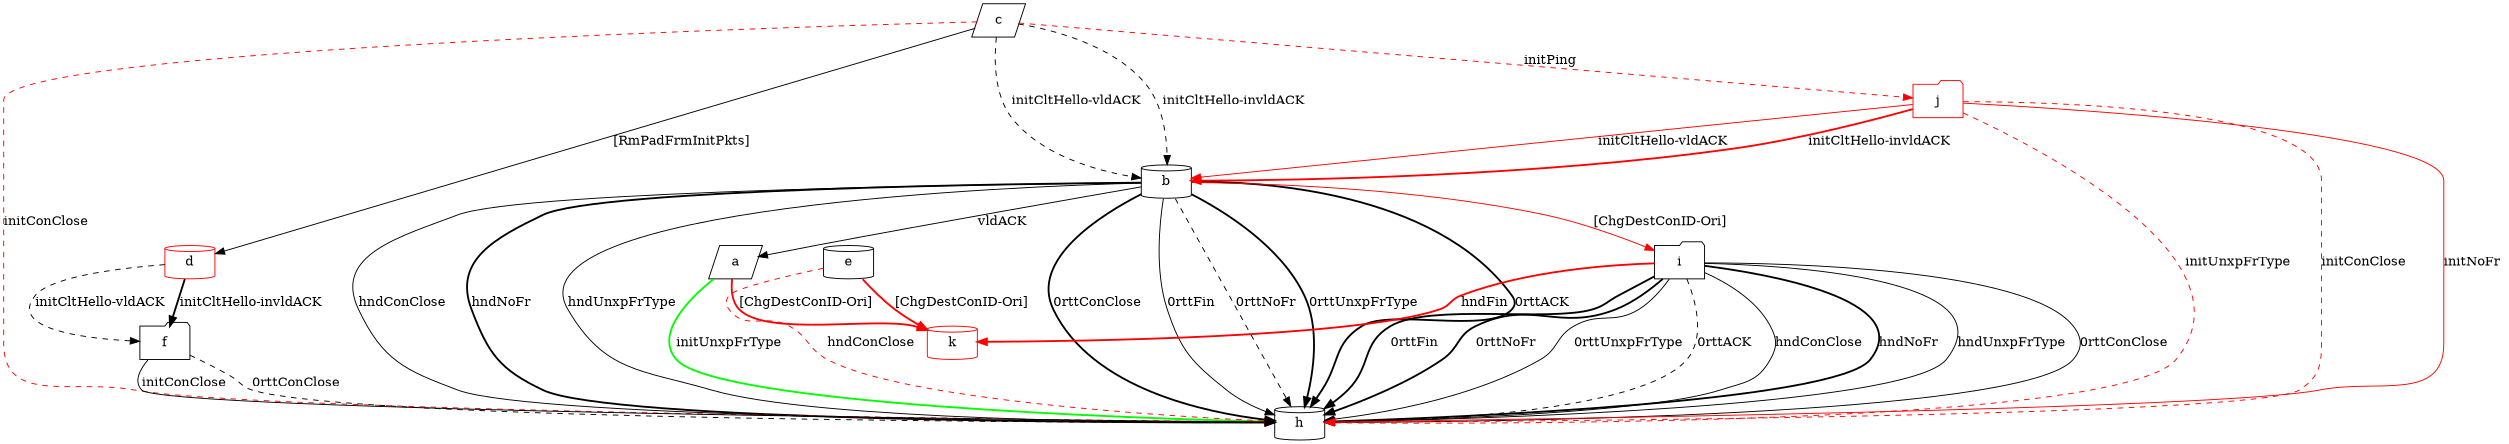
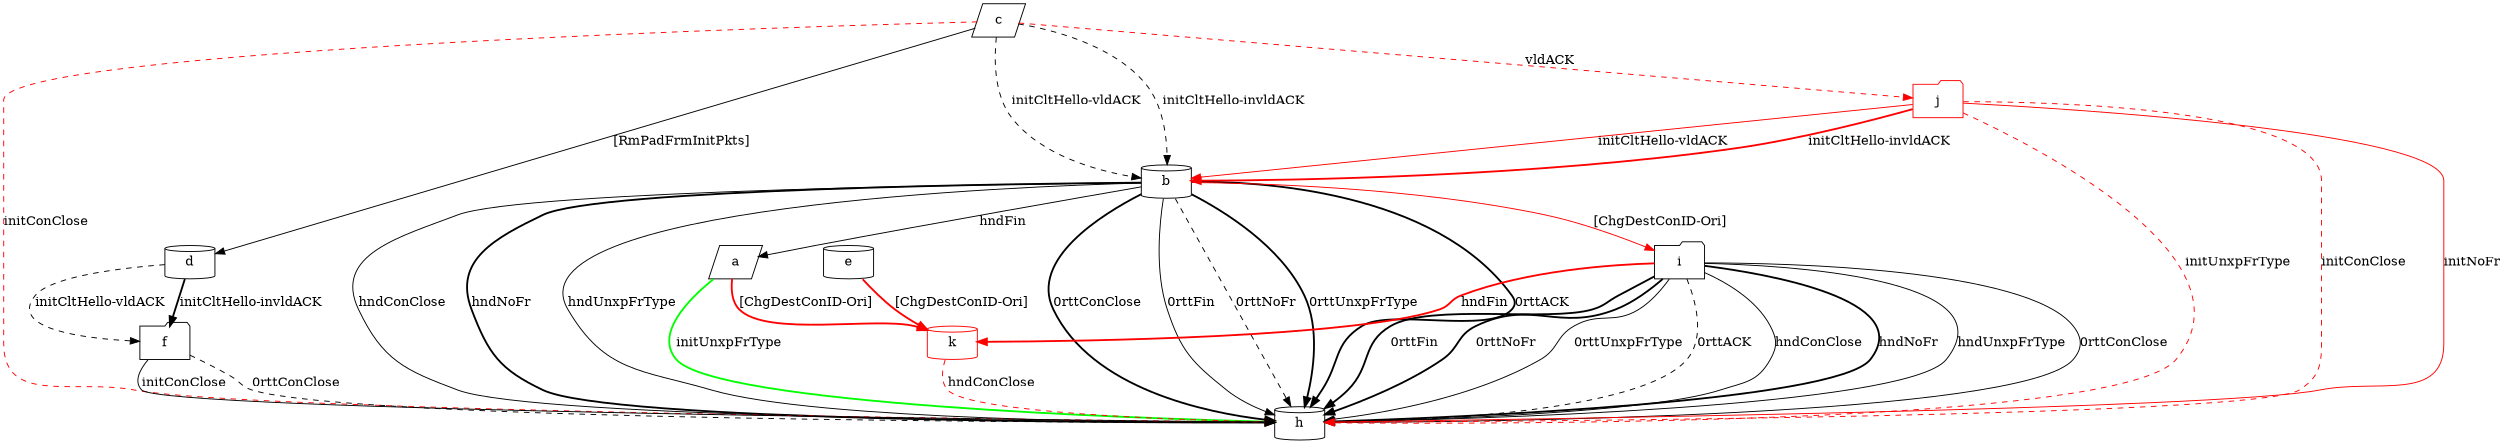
edge "c" -> "j": label "initPing " -> "vldACK "
edge "b" -> "a": label "vldACK " -> "hndFin "
node "d": color red -> black
edge "e" -> "h": now "k" -> "h"
